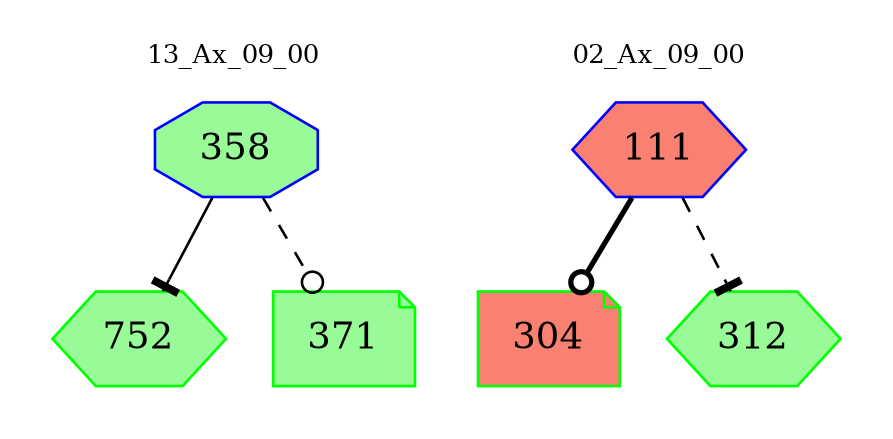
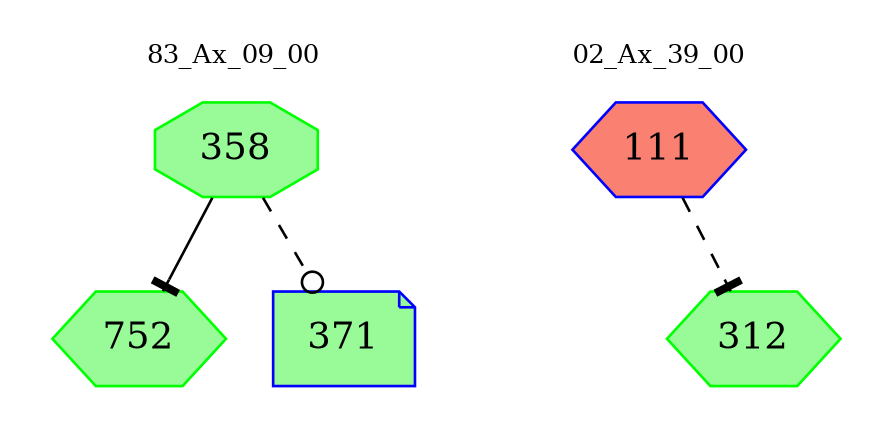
cluster "13_Ax_09_00": label "13_Ax_09_00" -> "83_Ax_09_00"
cluster "02_Ax_09_00": label "02_Ax_09_00" -> "02_Ax_39_00"
node "358": color blue -> green
node "371": color green -> blue
node "304": removed
